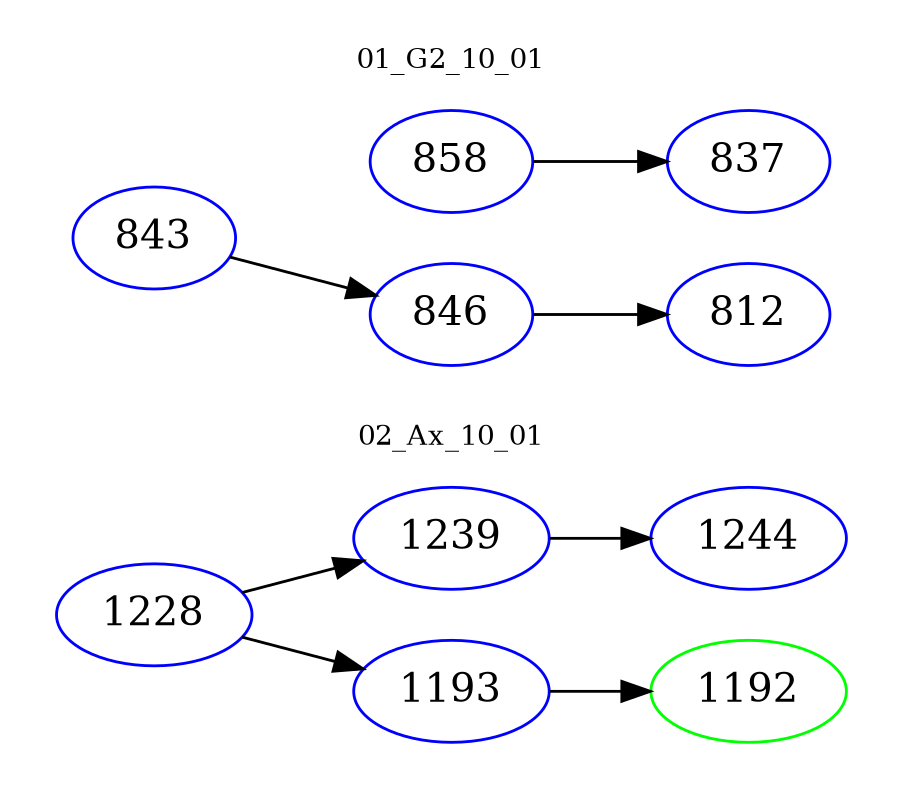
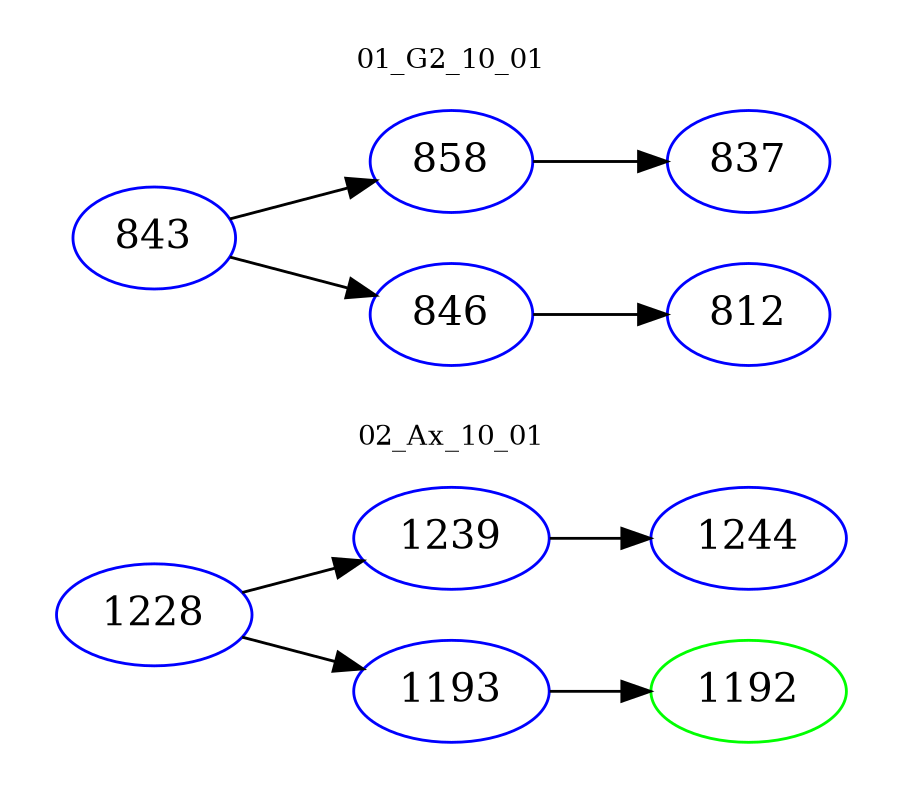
edge "843" -> "858": added
